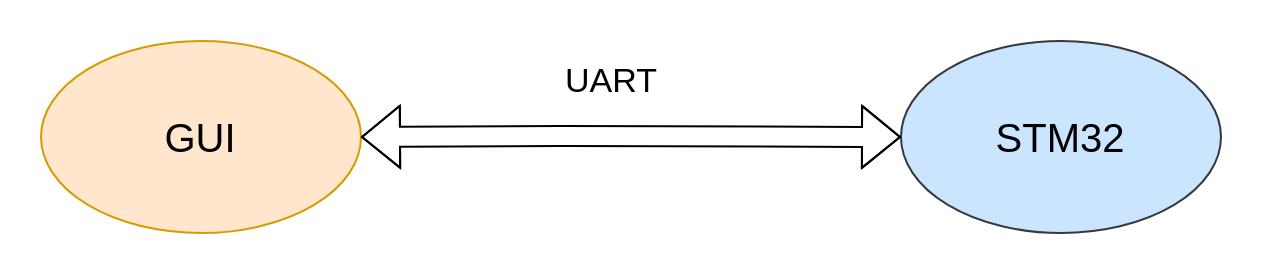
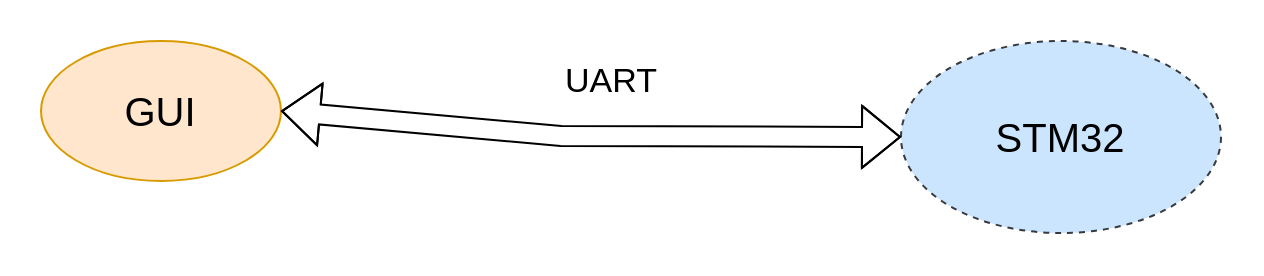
node "GUI": size 320x192 -> 240x140
node "STM32": style solid -> dashed
